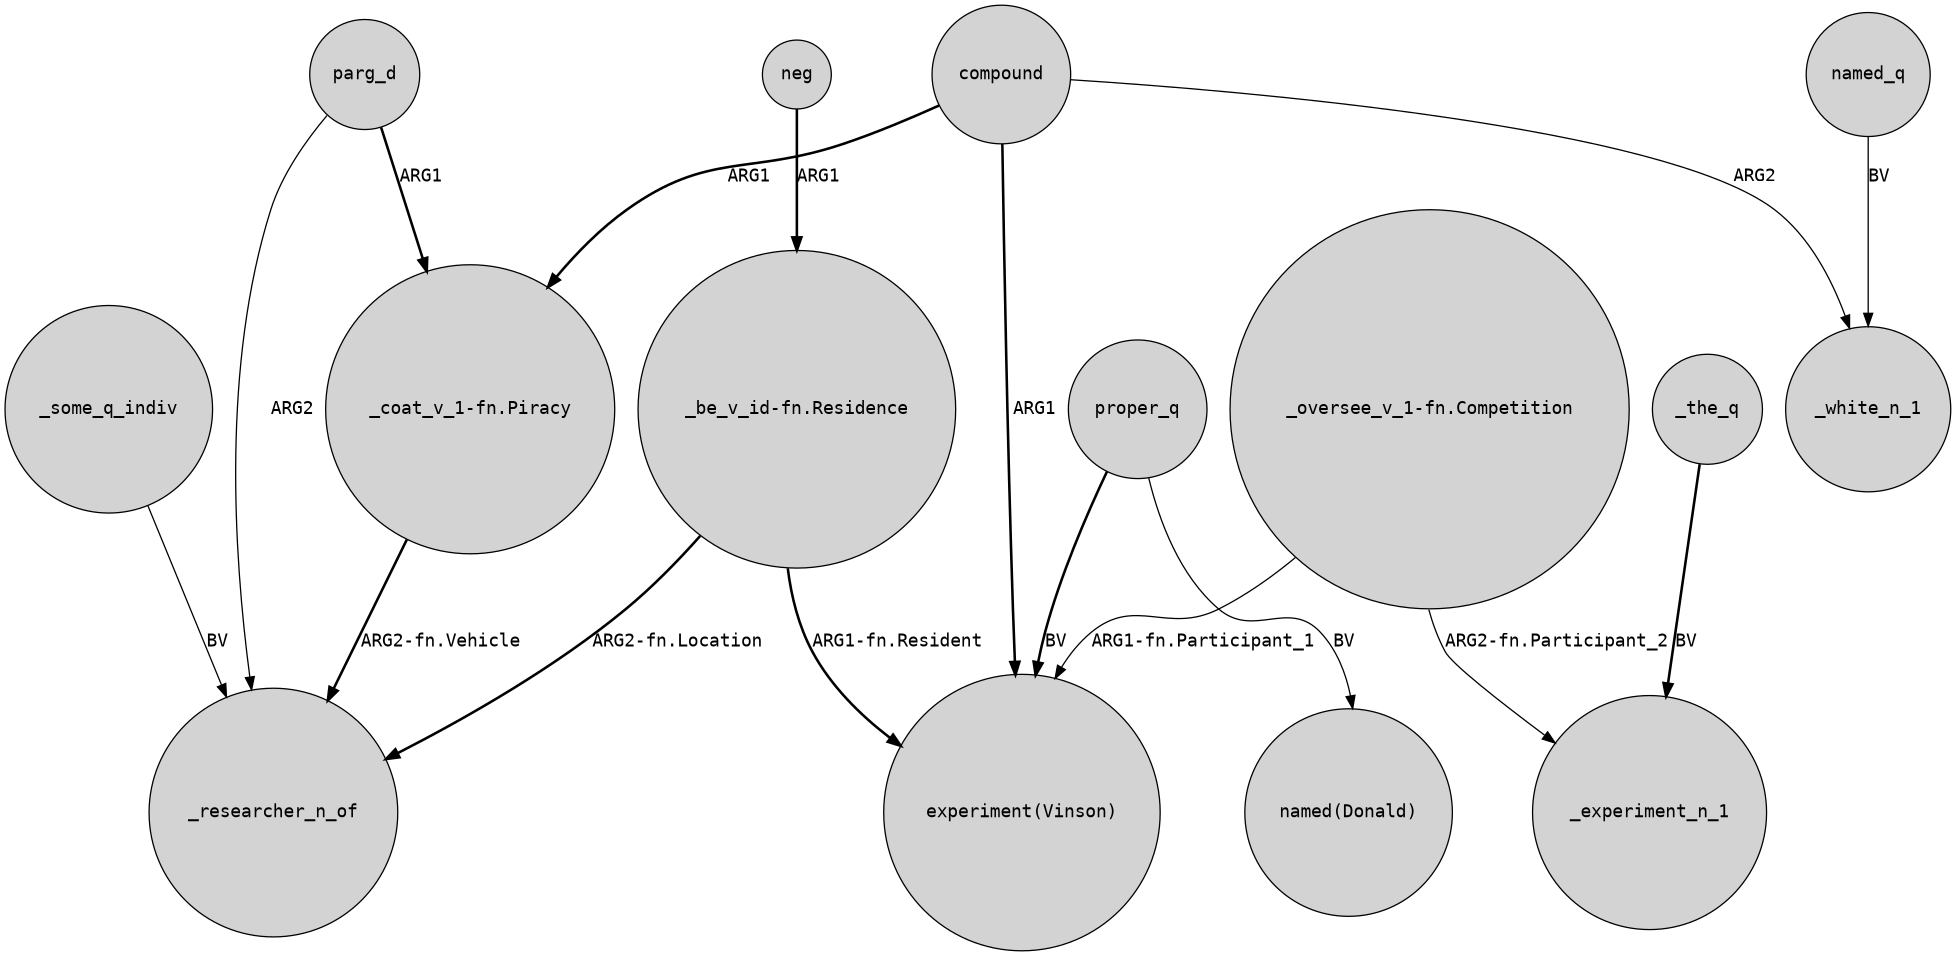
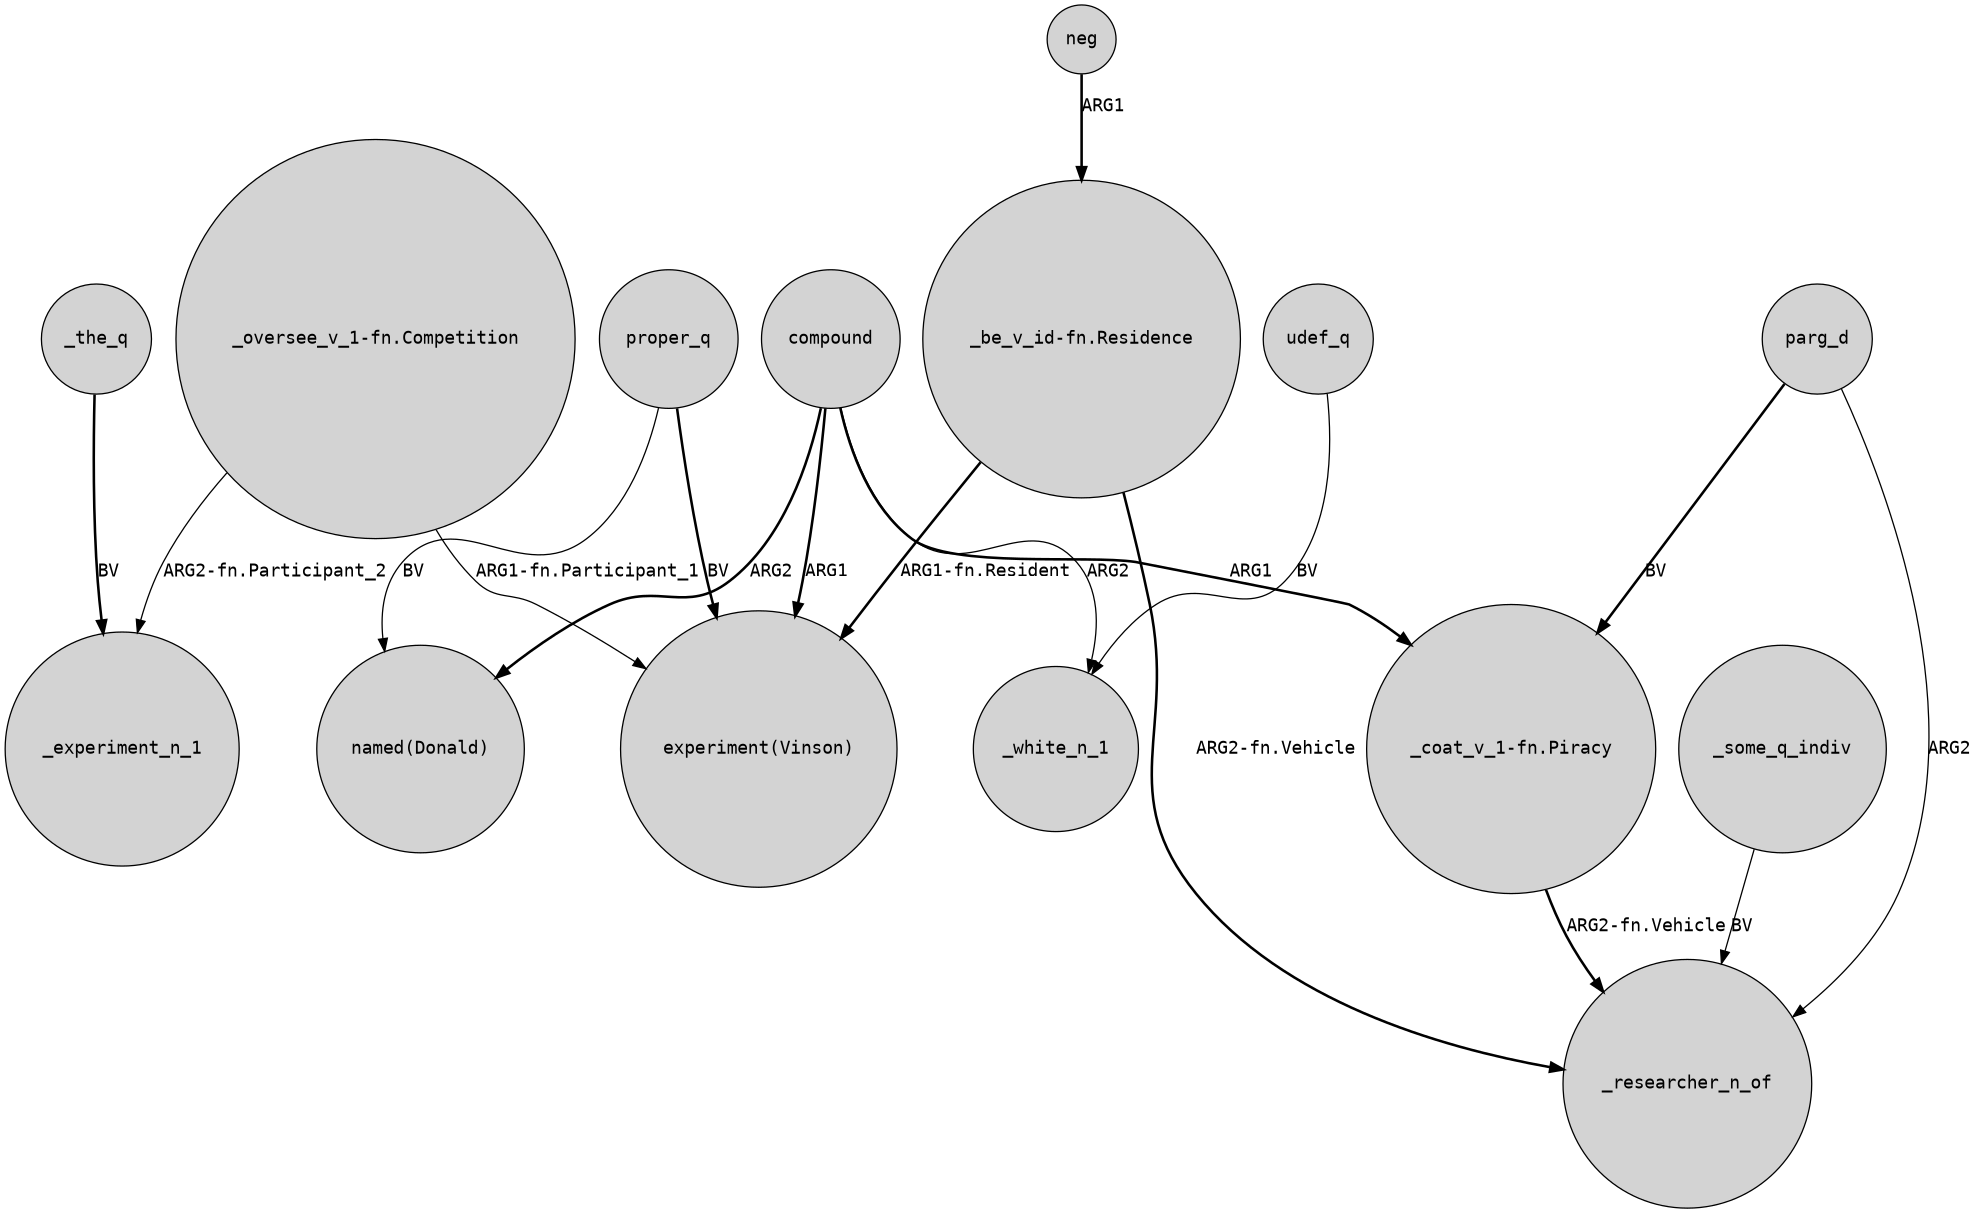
node "named_q": label "named_q" -> "udef_q"
edge "parg_d" -> "_coat_v_1-fn.Piracy": label "ARG1" -> "BV"
edge "compound" -> "named(Donald)": added, label "ARG2"
edge "_be_v_id-fn.Residence" -> "_researcher_n_of": label "ARG2-fn.Location" -> "ARG2-fn.Vehicle"
